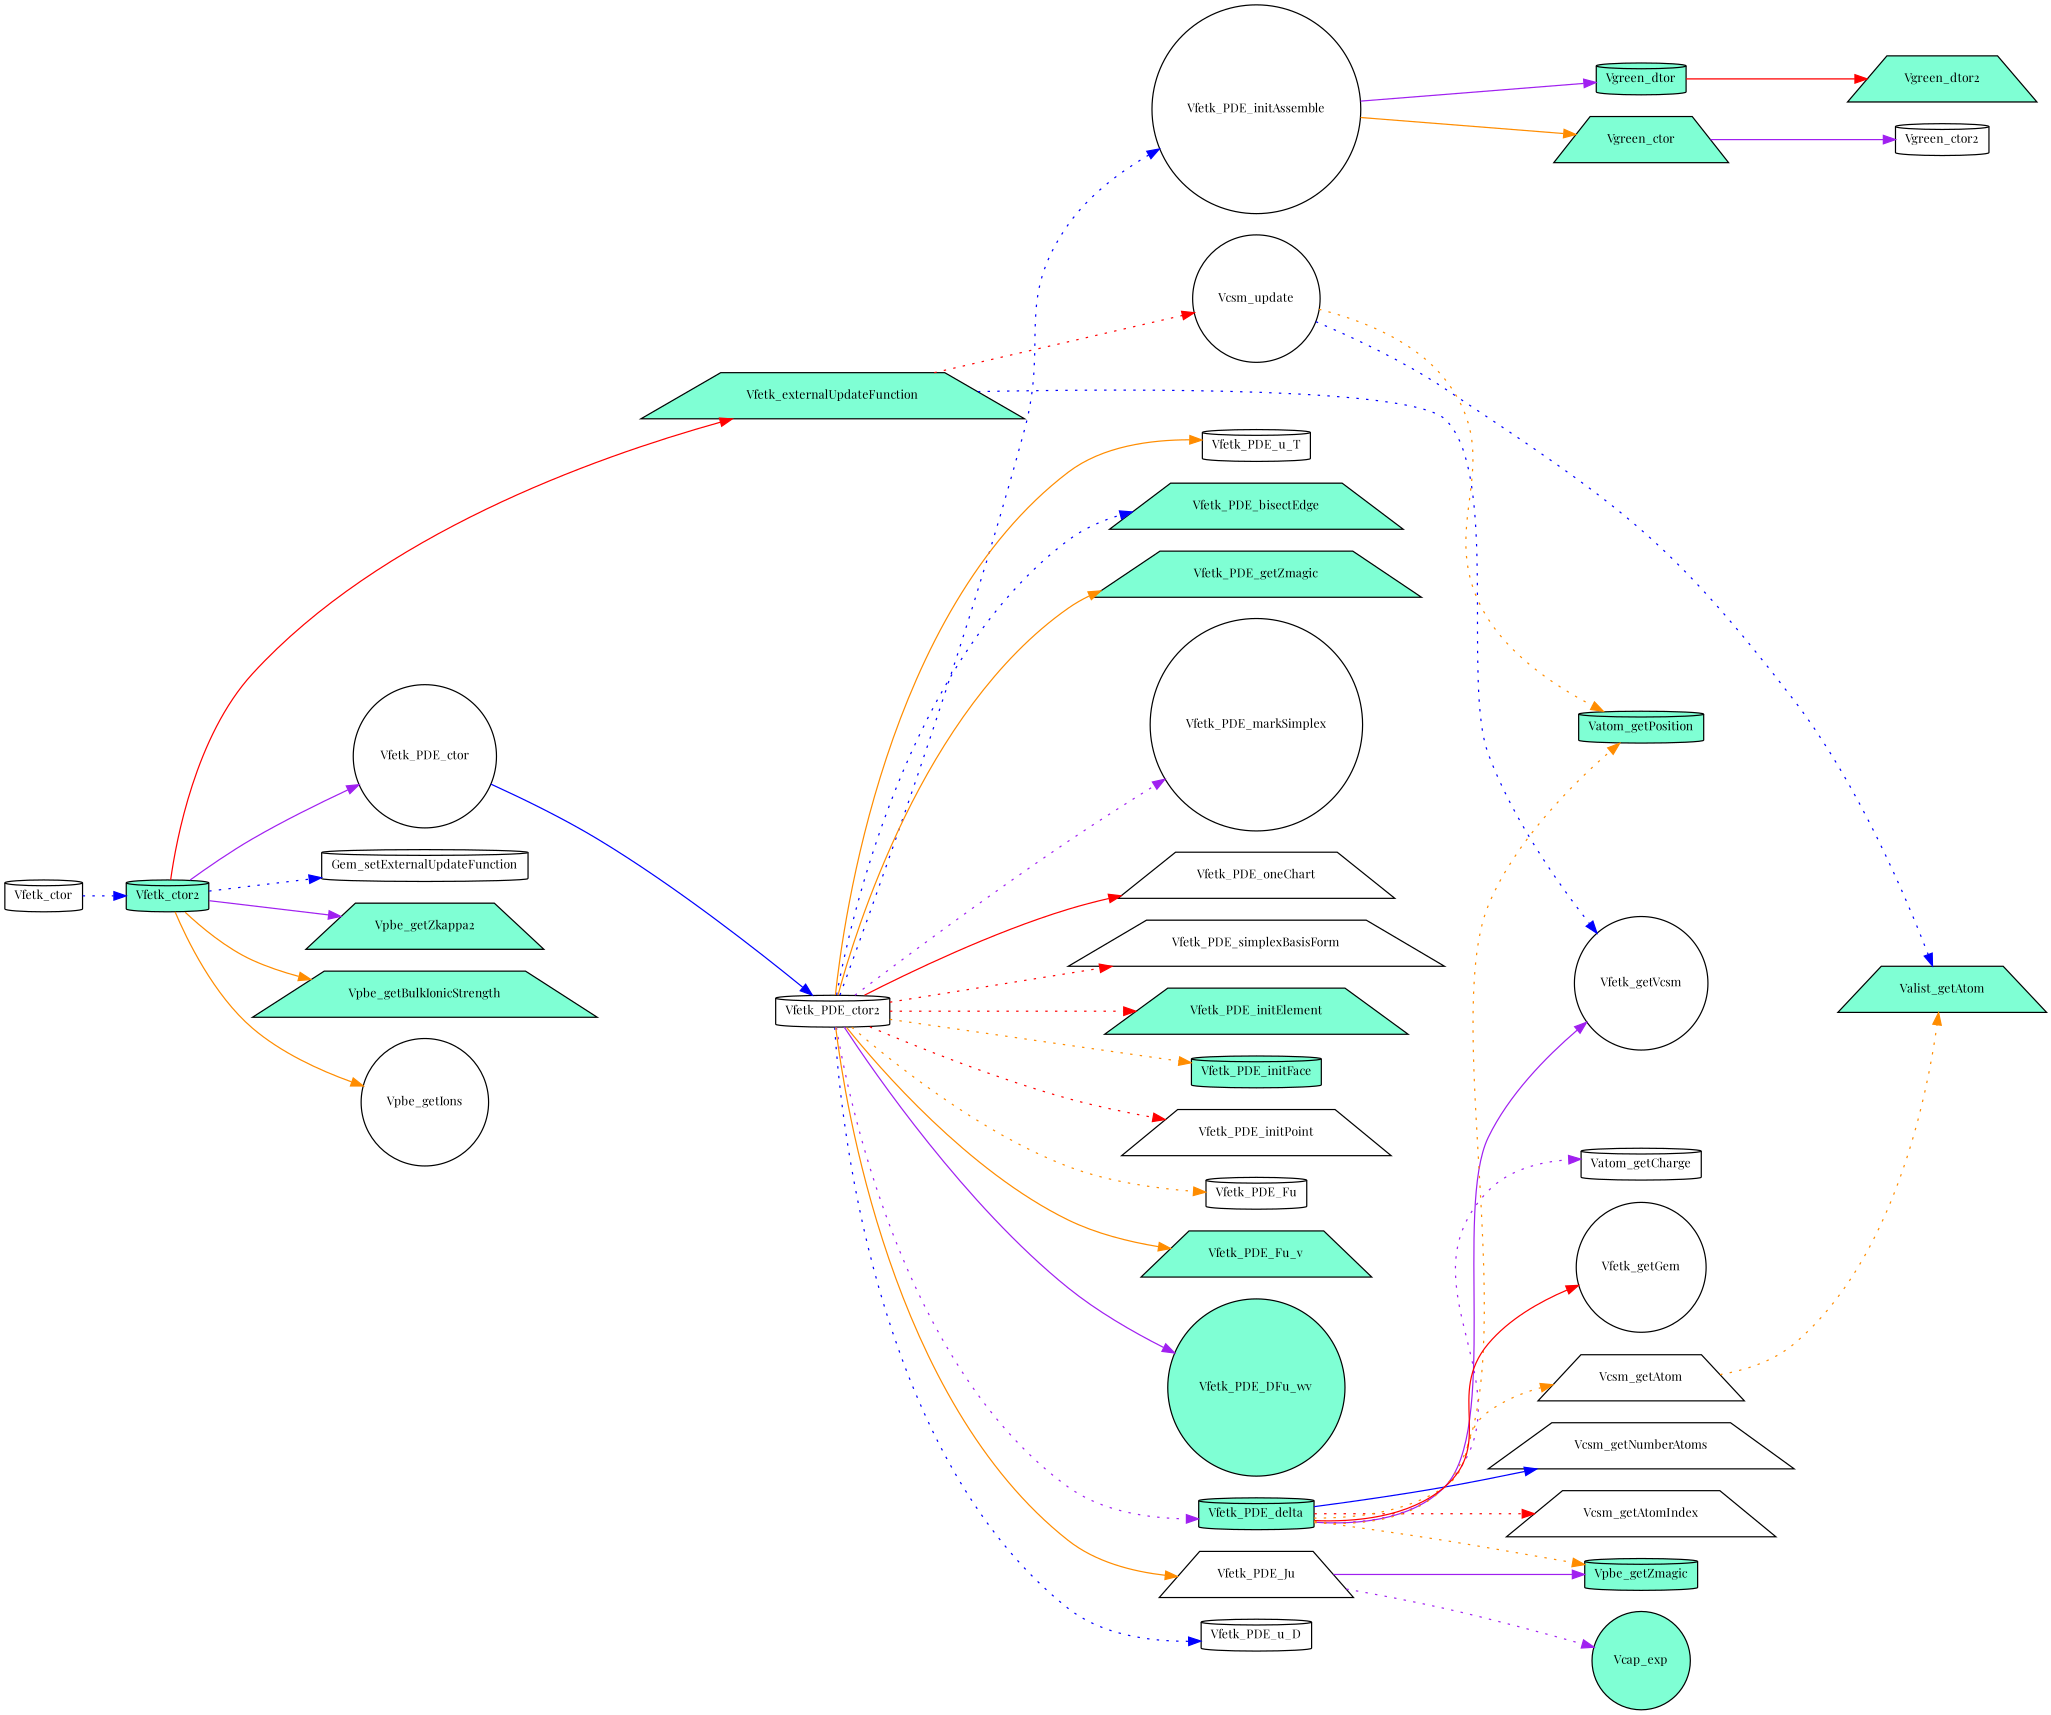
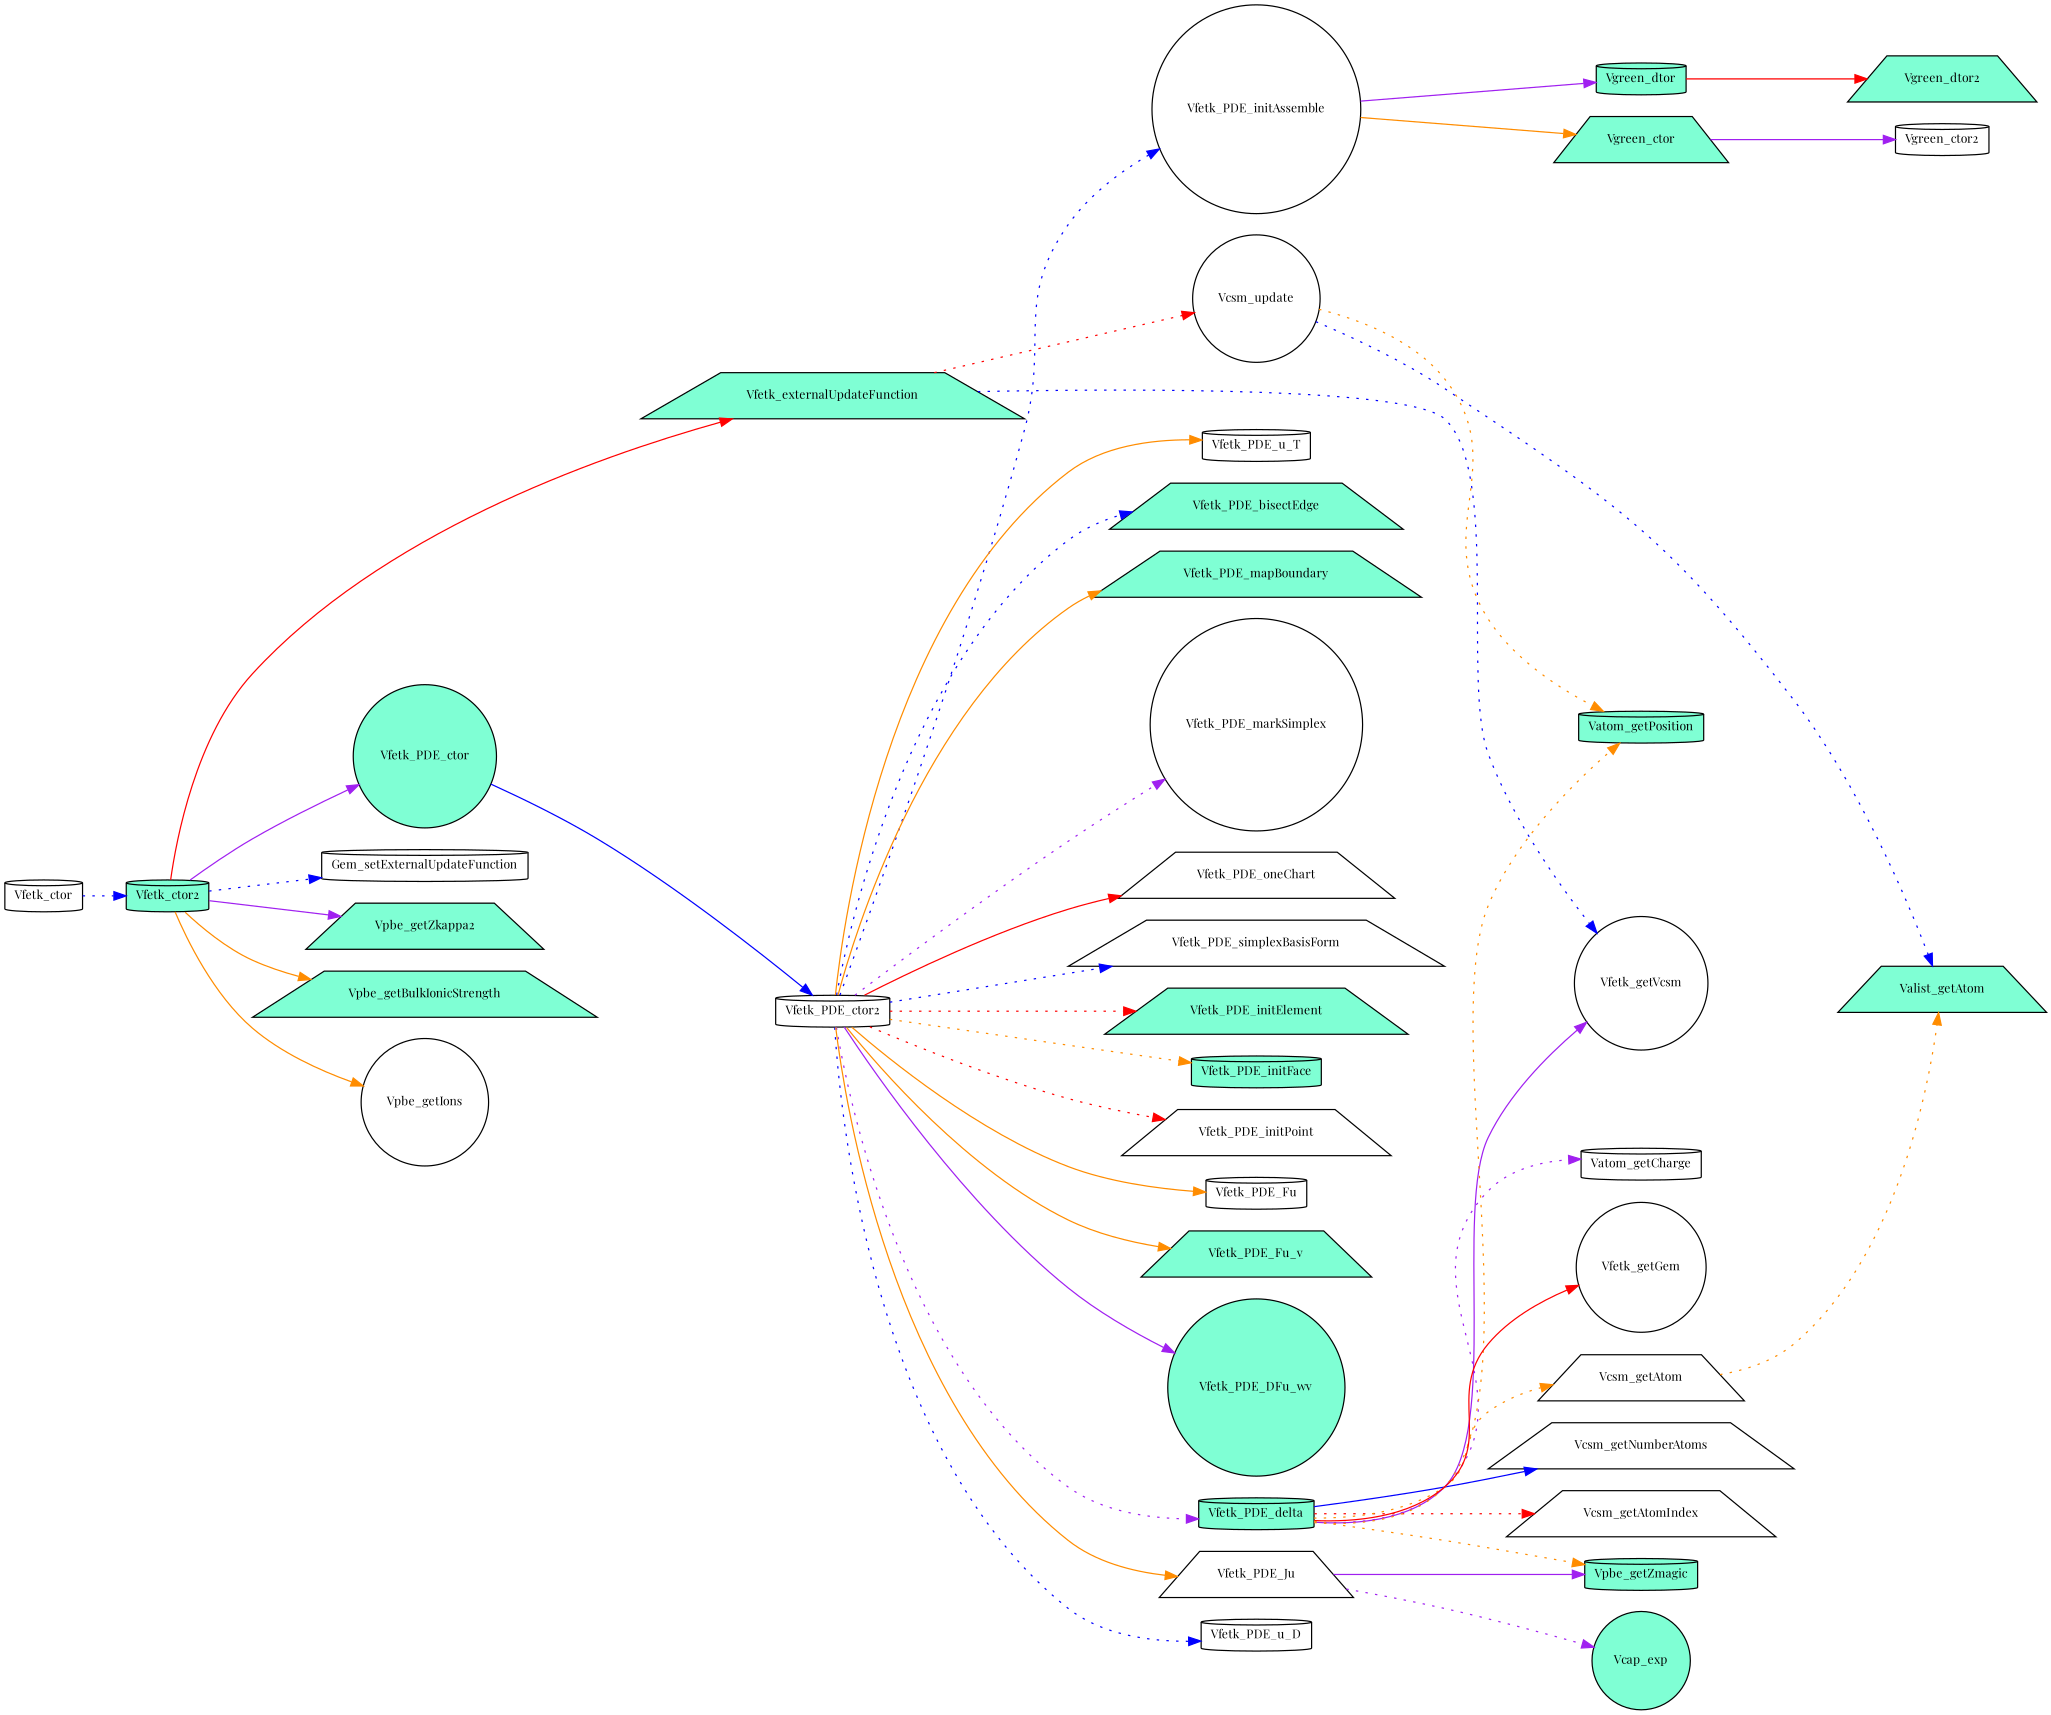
node "Vfetk_PDE_getZmagic": label "Vfetk_PDE_getZmagic" -> "Vfetk_PDE_mapBoundary"
node "Vfetk_PDE_ctor": fillcolor white -> aquamarine
edge "Vfetk_PDE_ctor2" -> "Vfetk_PDE_simplexBasisForm": color red -> blue
edge "Vfetk_PDE_ctor2" -> "Vfetk_PDE_Fu": style dotted -> solid
